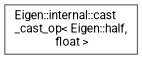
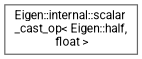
node "Eigen::internal::cast _cast_op< Eigen::half, float >": label "Eigen::internal::cast _cast_op< Eigen::half, float >" -> "Eigen::internal::scalar _cast_op< Eigen::half, float >"
